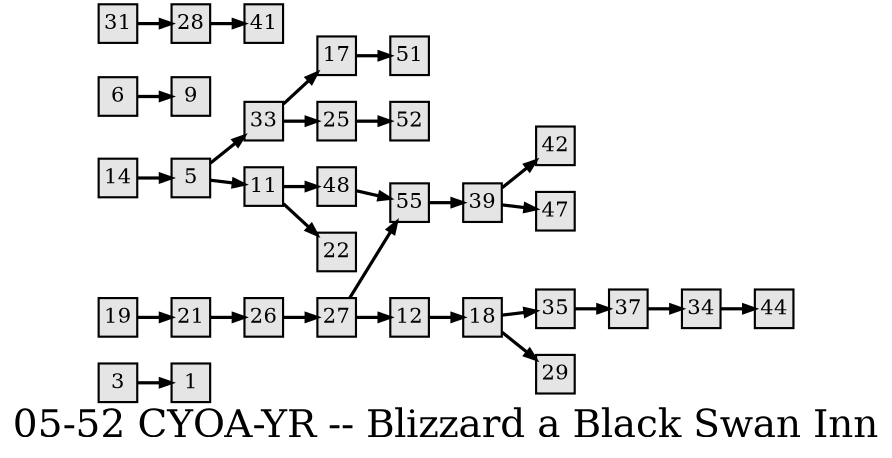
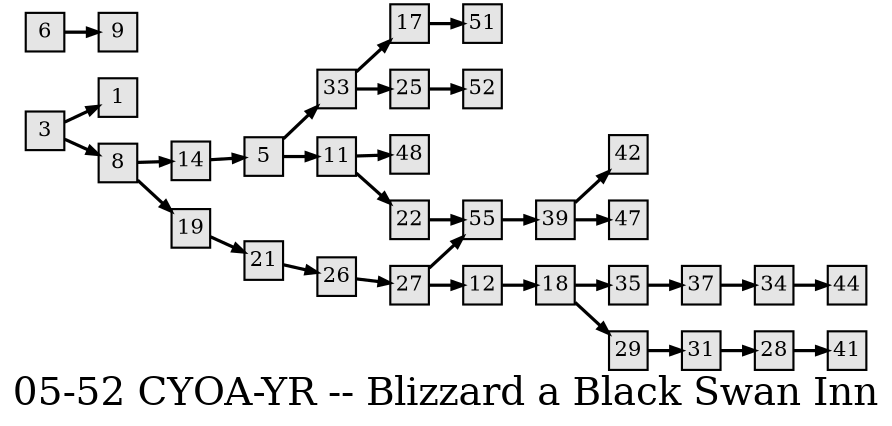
node "8": added
edge "48" -> "55": now "22" -> "55"
edge "29" -> "31": added
